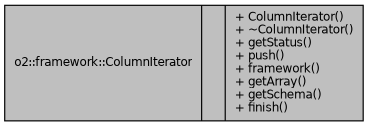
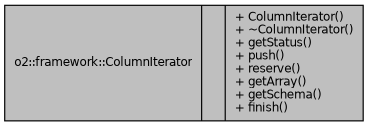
node "o2::framework::ColumnIterator": text "+ framework()" -> "+ reserve()"
